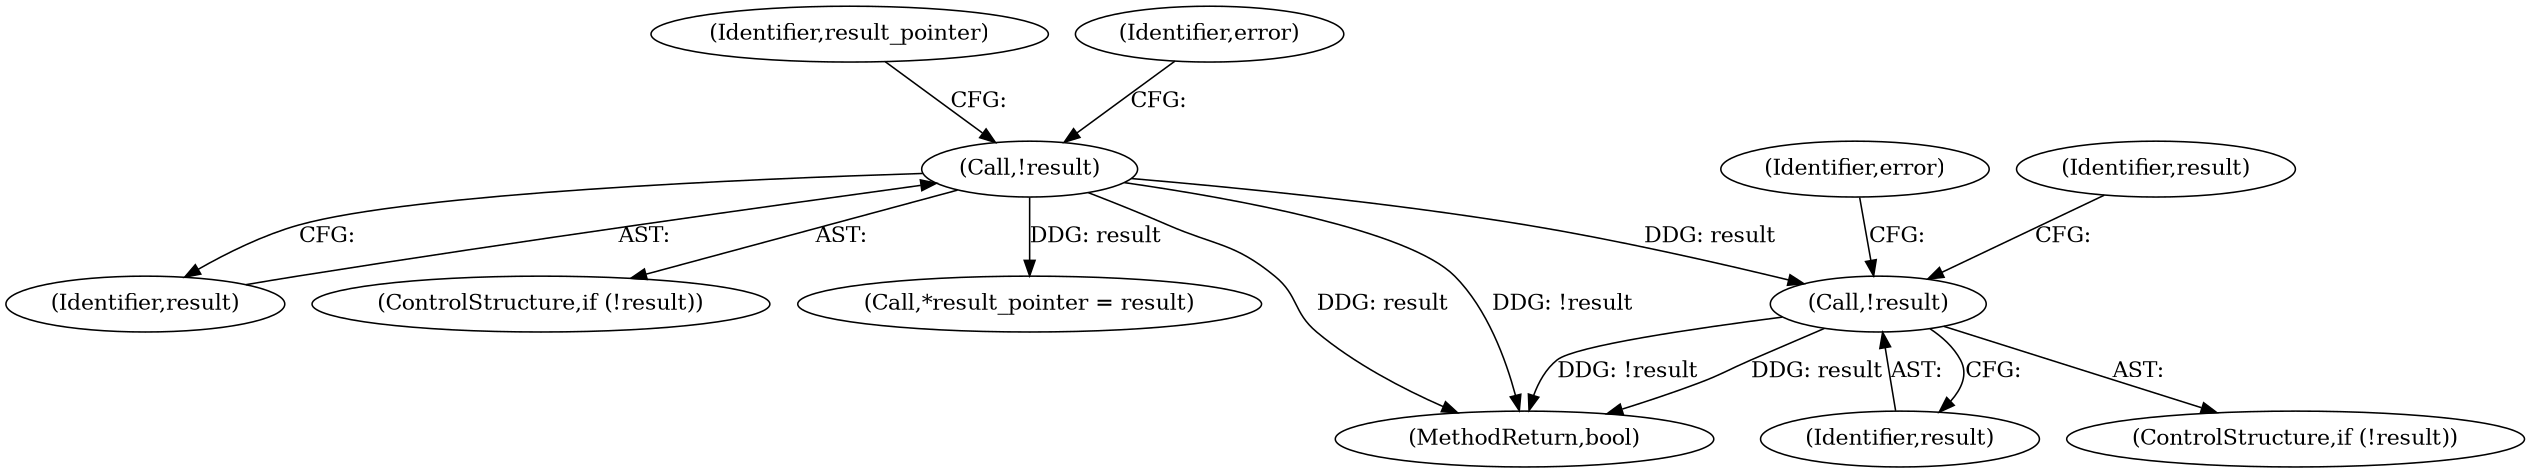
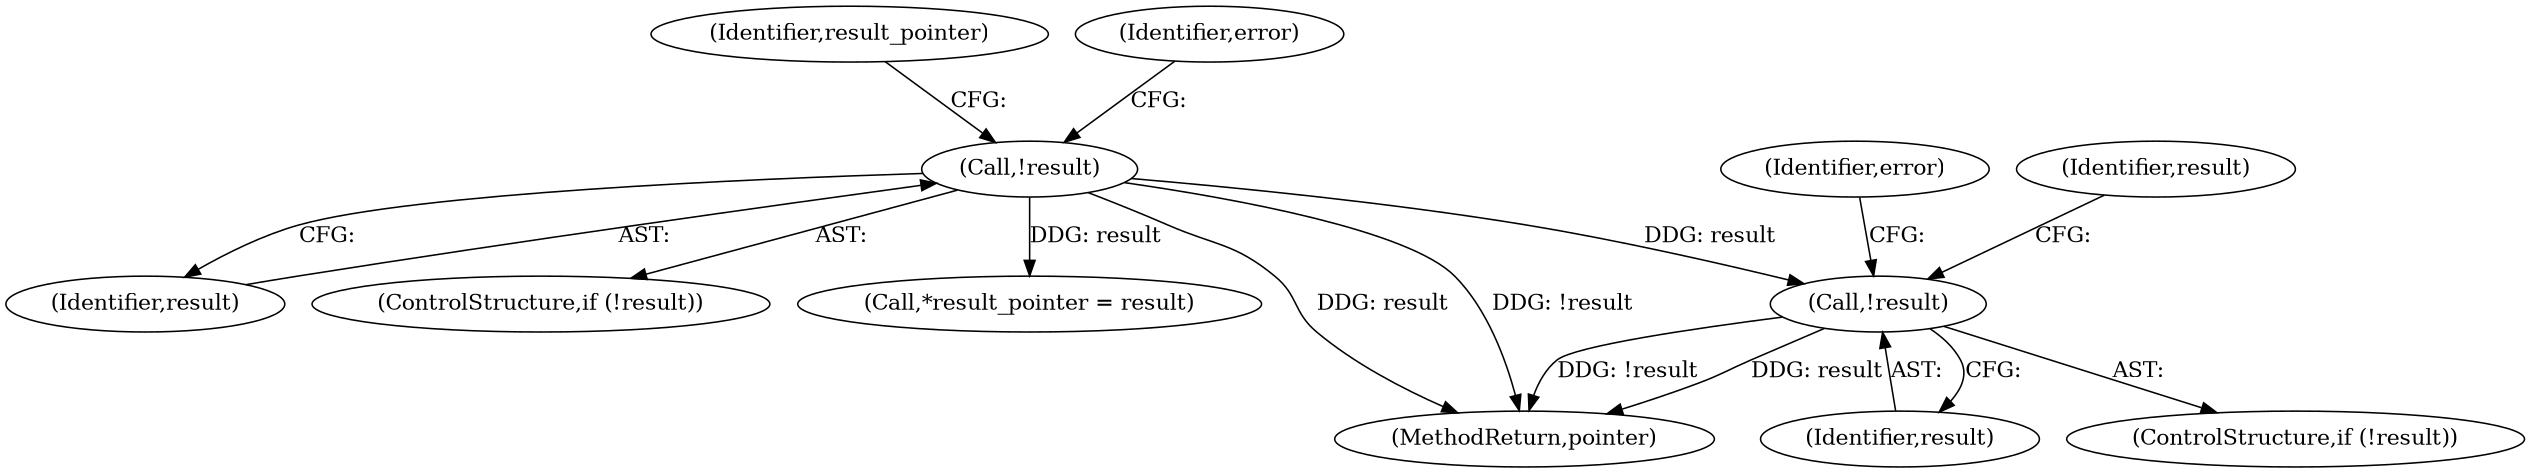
node "(MethodReturn,bool)": label "(MethodReturn,bool)" -> "(MethodReturn,pointer)"
